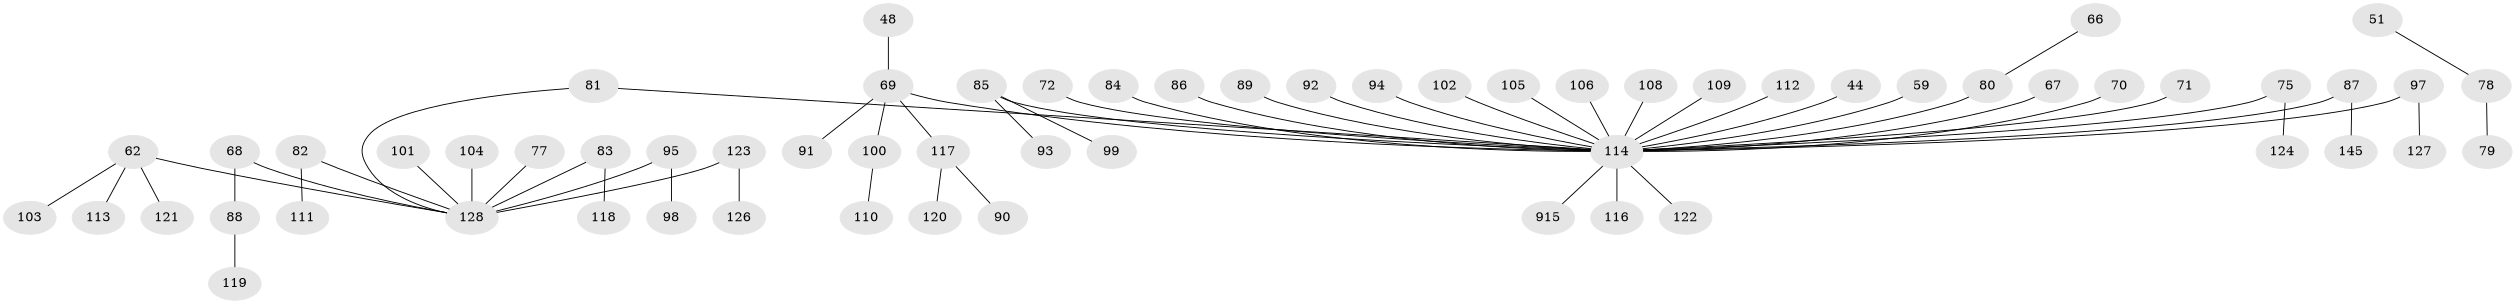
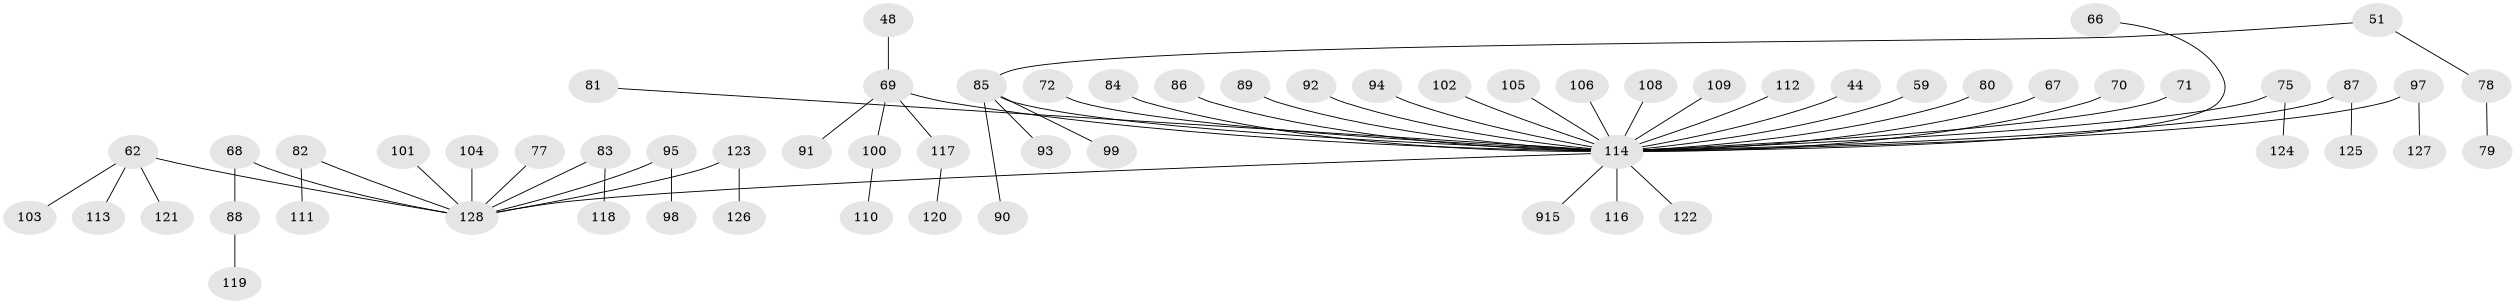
edge "51" -- "85": added
edge "66" -- "80": now "66" -- "114"
edge "81" -- "128": now "114" -- "128"
node "145": label "145" -> "125"
edge "117" -- "90": now "85" -- "90"
